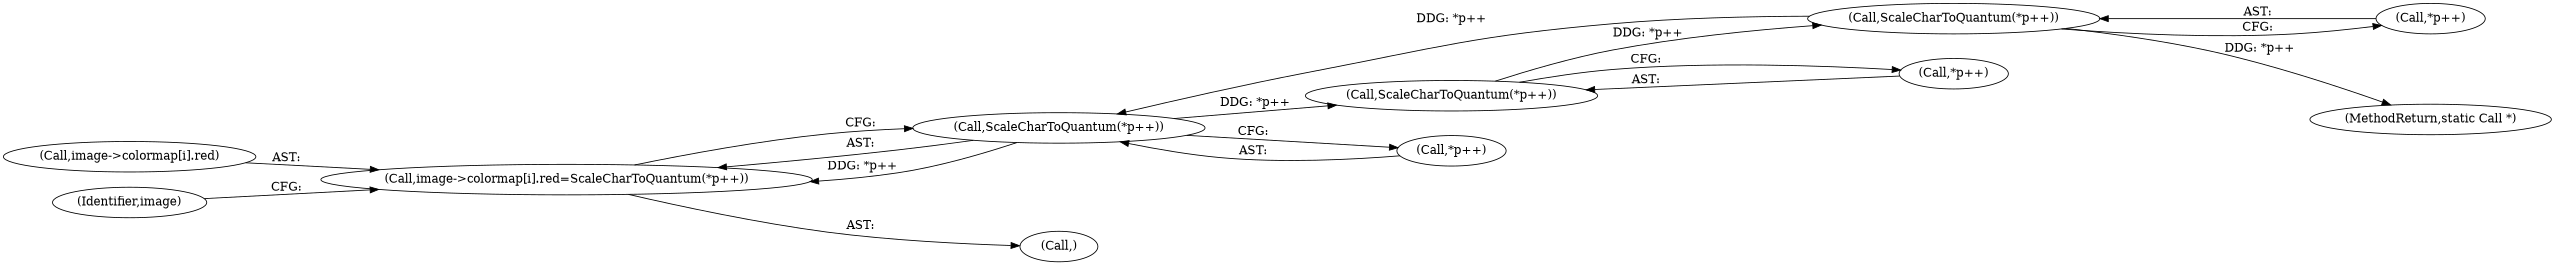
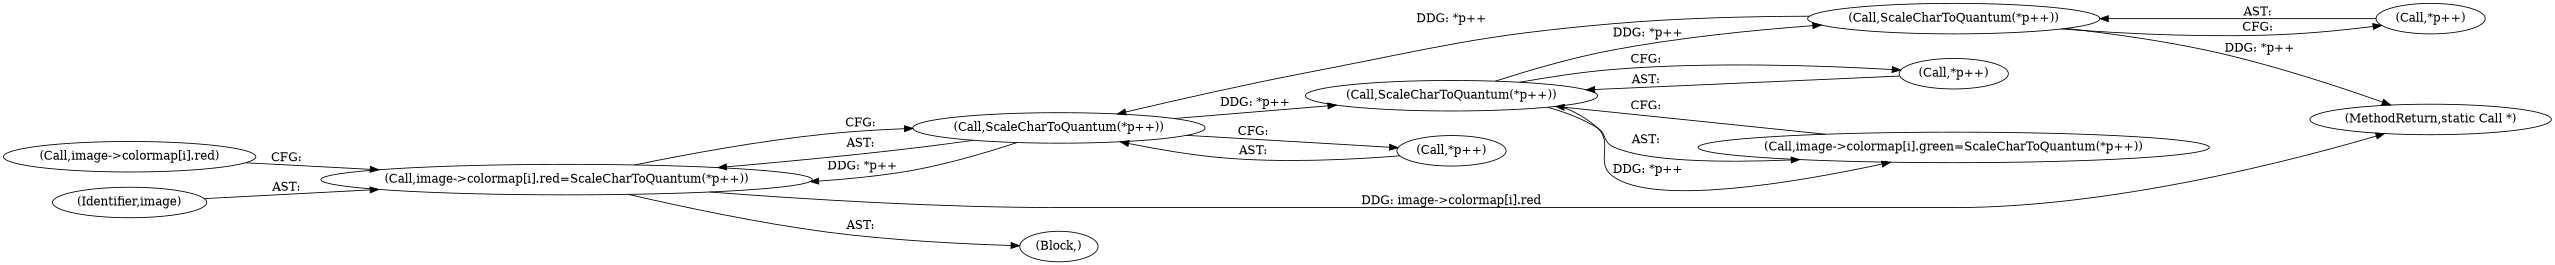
node "(Call,image->colormap[i].green=ScaleCharToQuantum(*p++))": added
edge "(Call,image->colormap[i].red)" -> "(Call,image->colormap[i].red=ScaleCharToQuantum(*p++))": label "AST: " -> "CFG: "
edge "(Identifier,image)" -> "(Call,image->colormap[i].red=ScaleCharToQuantum(*p++))": label "CFG: " -> "AST: "
edge "(Call,image->colormap[i].red=ScaleCharToQuantum(*p++))" -> "(MethodReturn,static Call *)": added, label "DDG: image->colormap[i].red"
node "(Call,)": label "(Call,)" -> "(Block,)"
